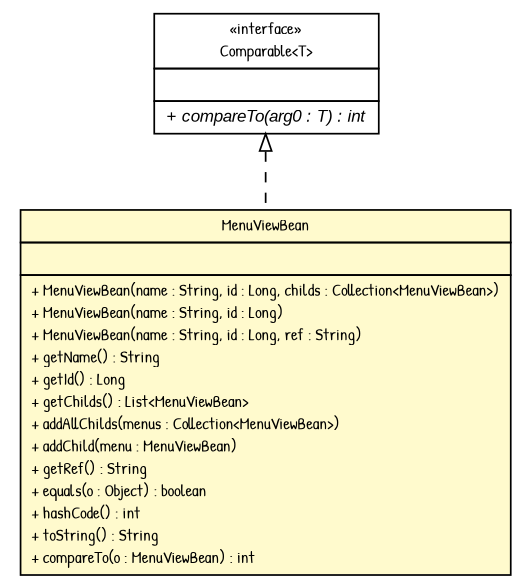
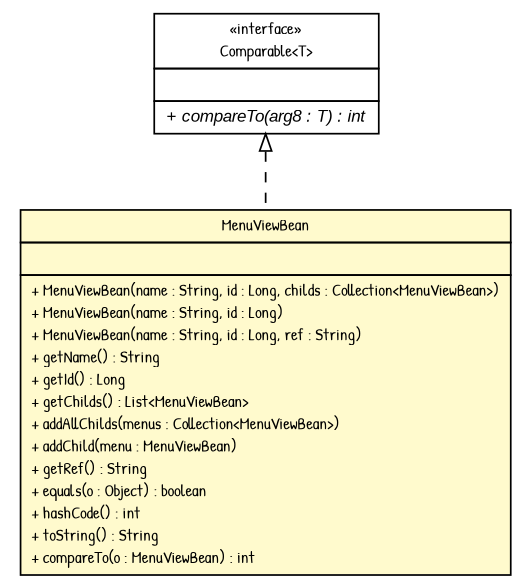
node "Comparable<T>": text "+ compareTo(arg0 : T) : int" -> "+ compareTo(arg8 : T) : int"
